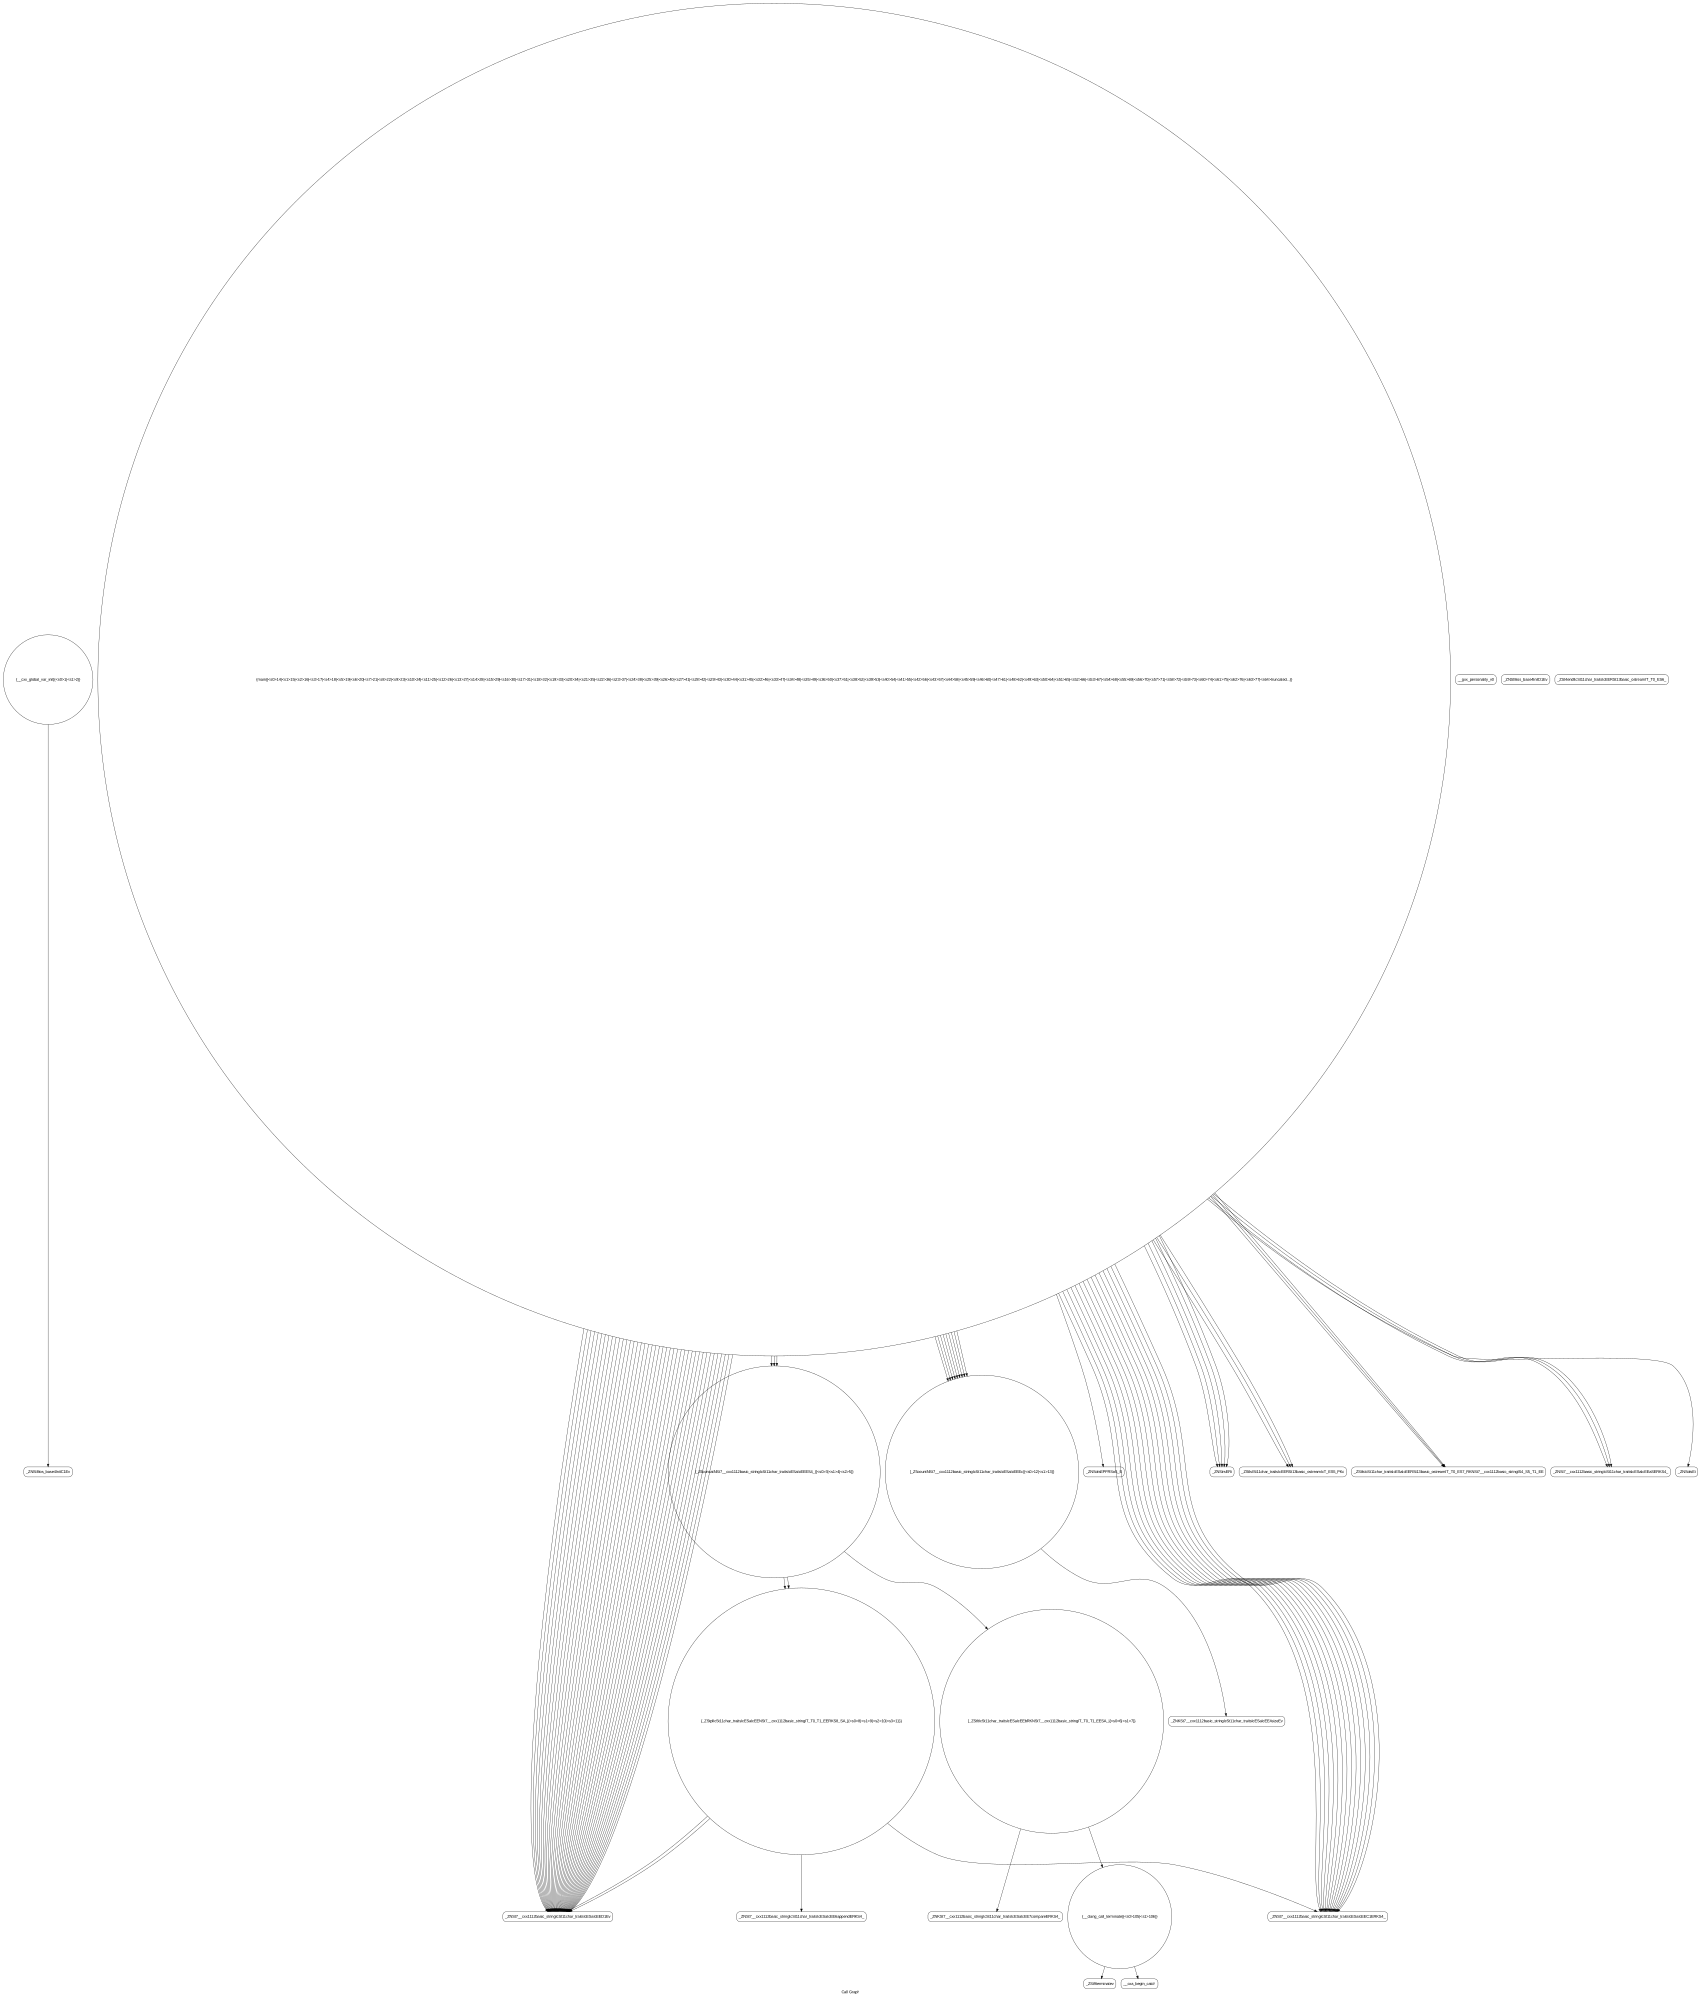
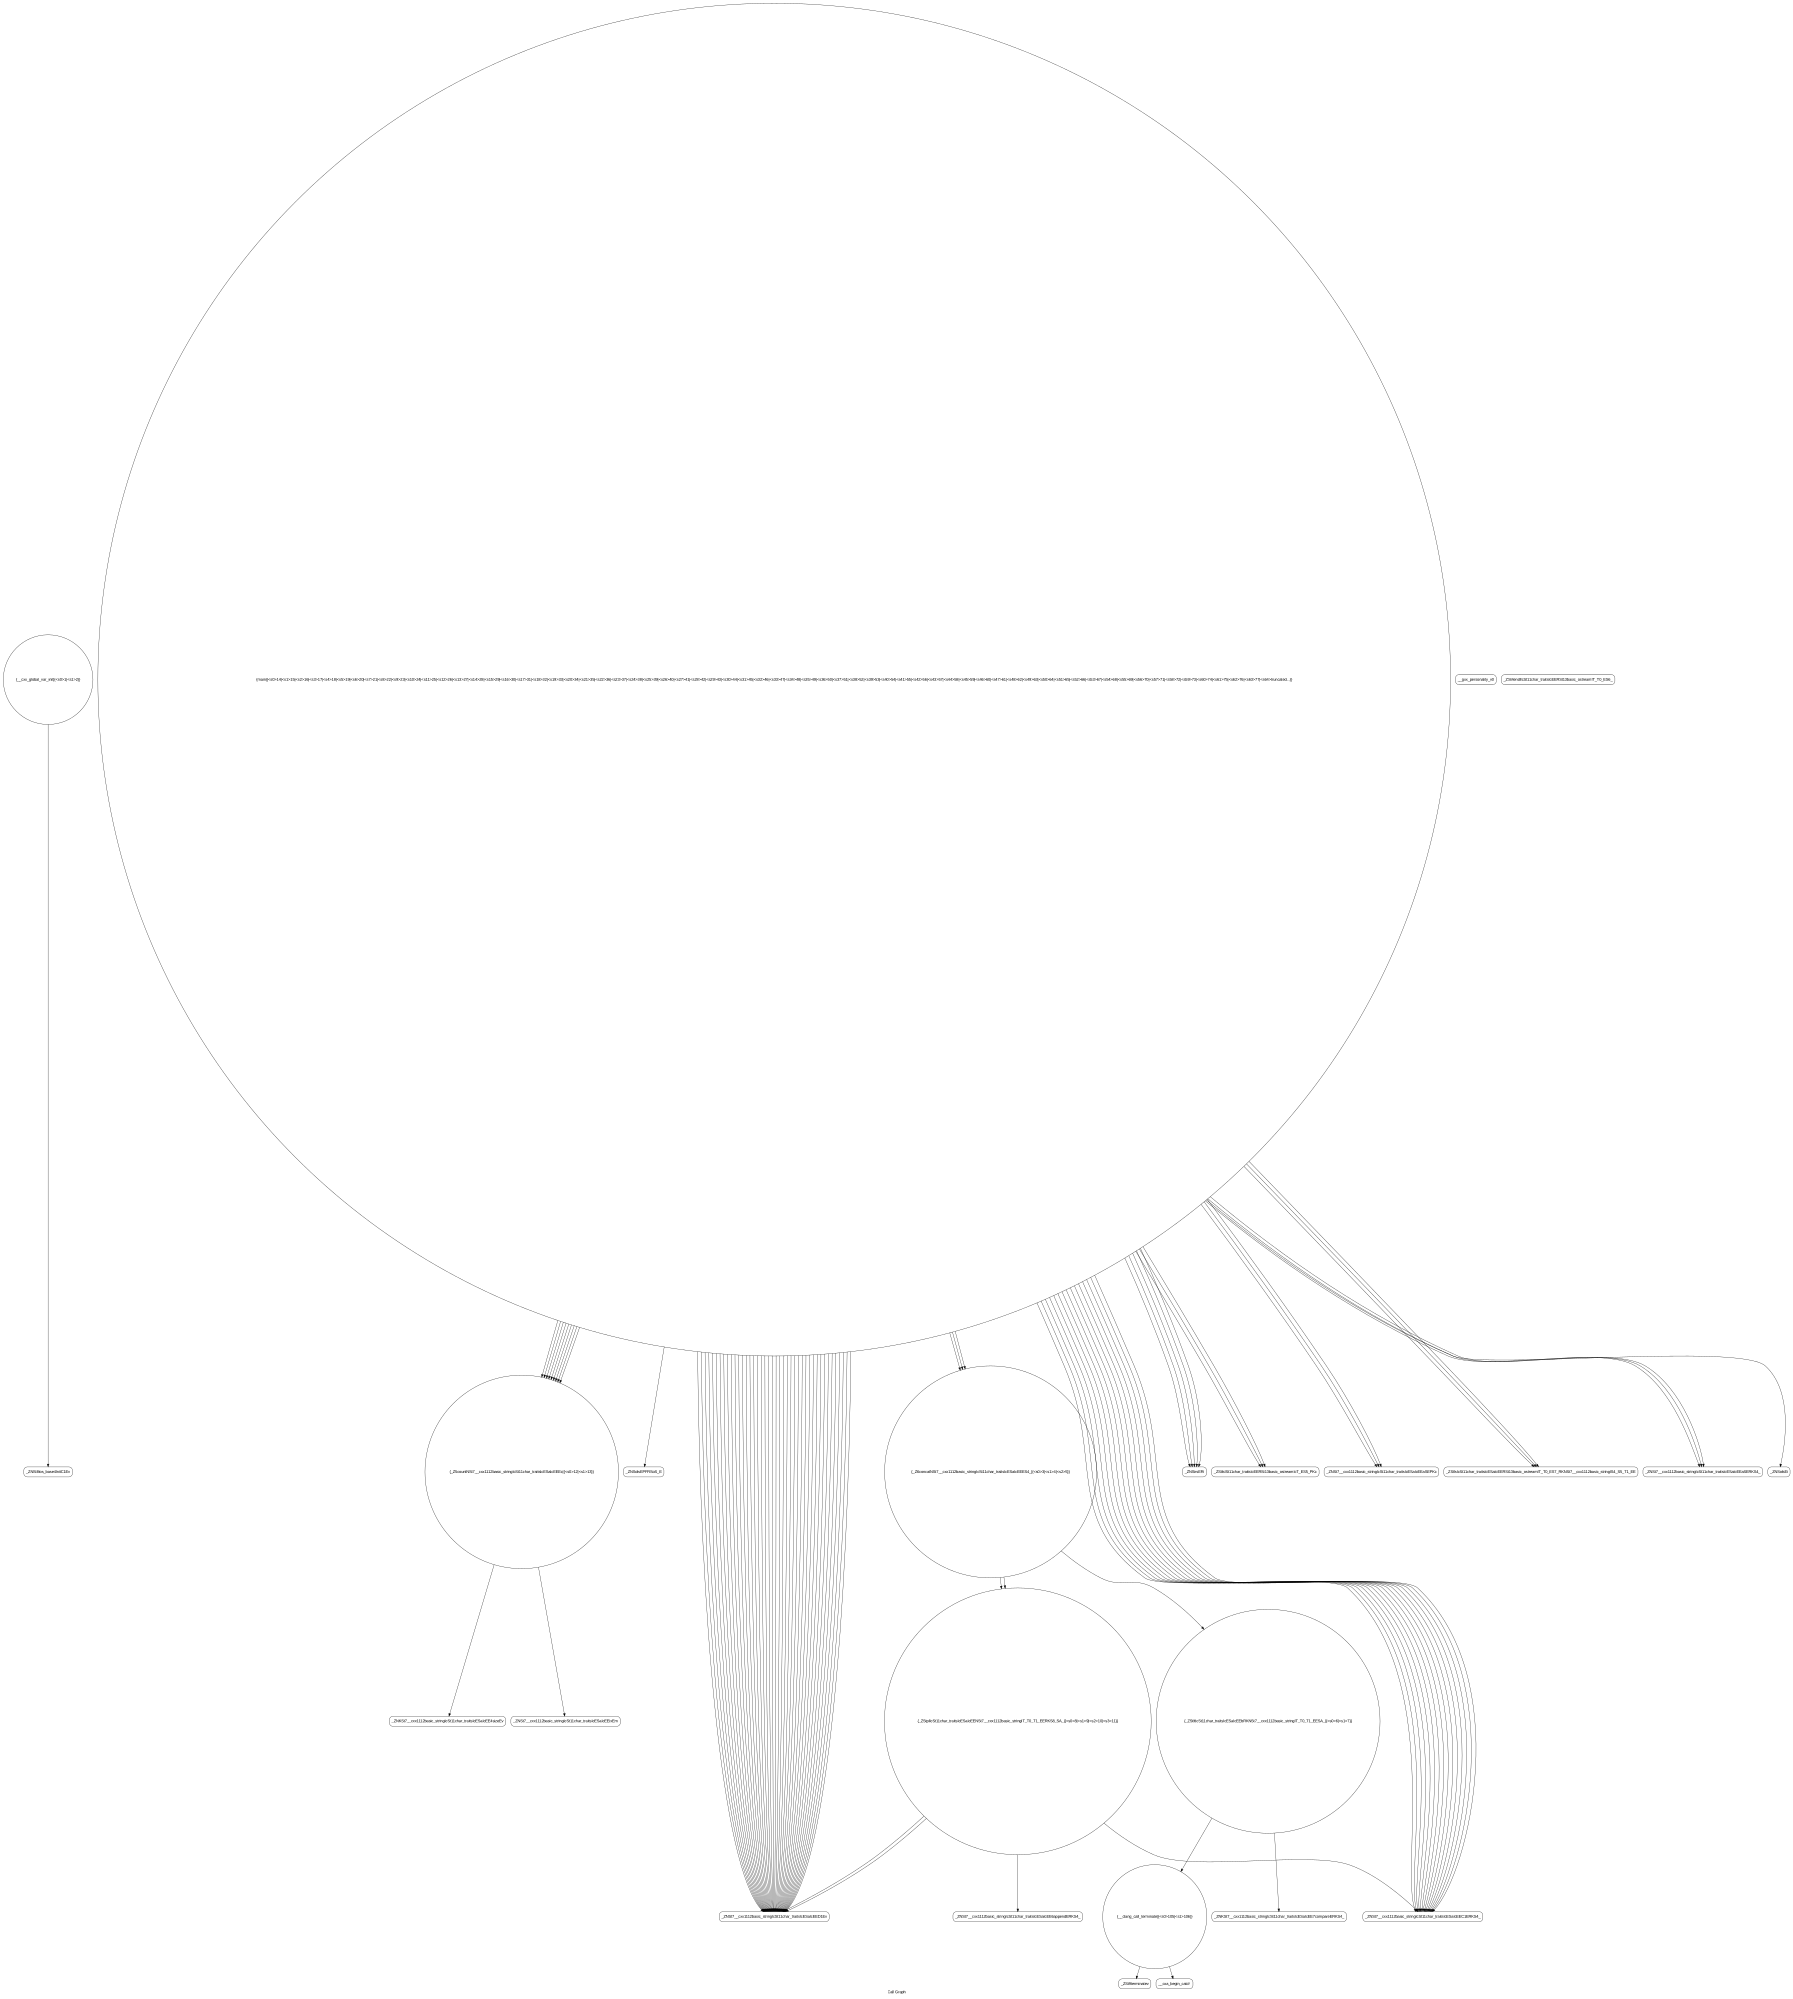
node "_ZNSt8ios_base4InitD1Ev": removed
node "_ZNSt7__cxx1112basic_stringIcSt11char_traitsIcESaIcEEaSEPKc": added
node "_ZNSt7__cxx1112basic_stringIcSt11char_traitsIcESaIcEEixEm": added
